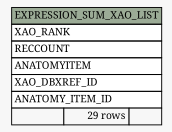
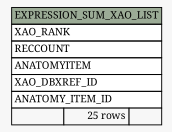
node "EXPRESSION_SUM_XAO_LIST": text "29 rows" -> "25 rows"
